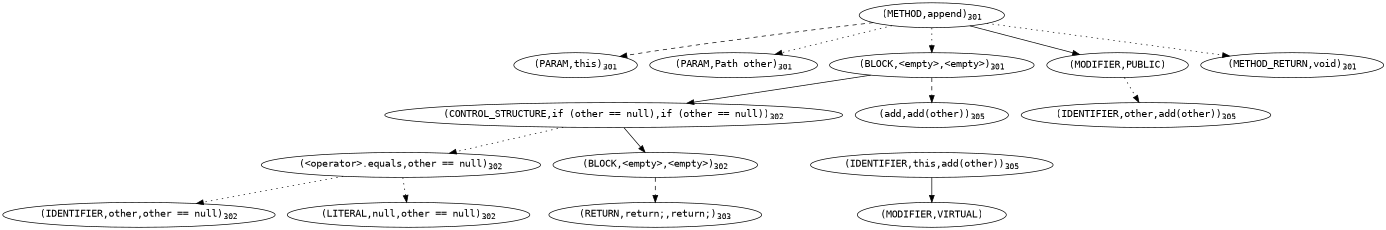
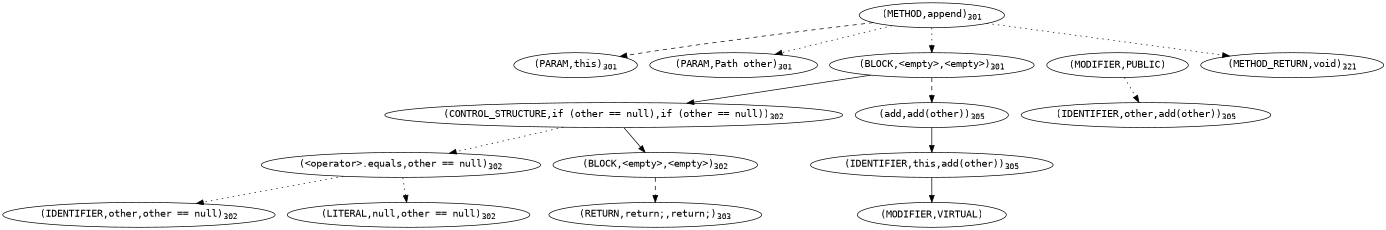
edge "(METHOD,append)" -> "(MODIFIER,PUBLIC)": removed
node "(METHOD_RETURN,void)": text "301" -> "321"
edge "(add,add(other))" -> "(IDENTIFIER,this,add(other))": added
